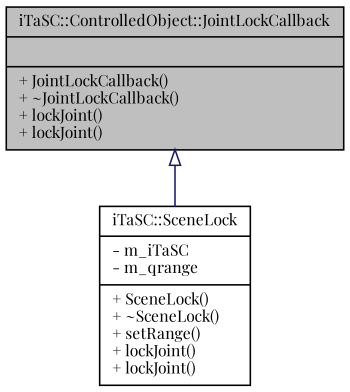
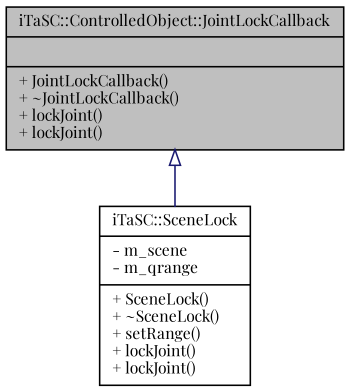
node "iTaSC::SceneLock": text "- m_iTaSC" -> "- m_scene"
